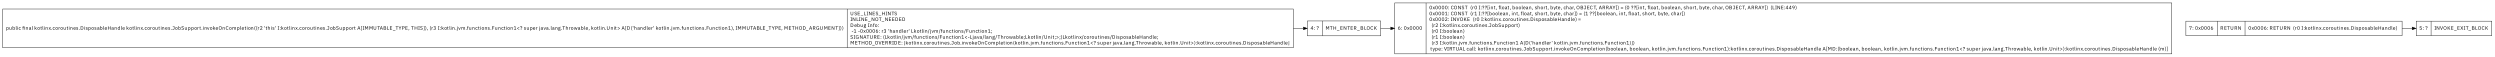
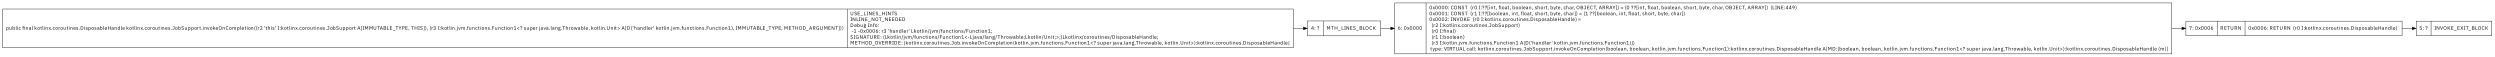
node "4: ?": text "MTH_ENTER_BLOCK" -> "MTH_LINES_BLOCK"
edge "6: 0x0000" -> "7: 0x0006": added
node "6: 0x0000": text "(r0 I:boolean)" -> "(r0 I:final)"
